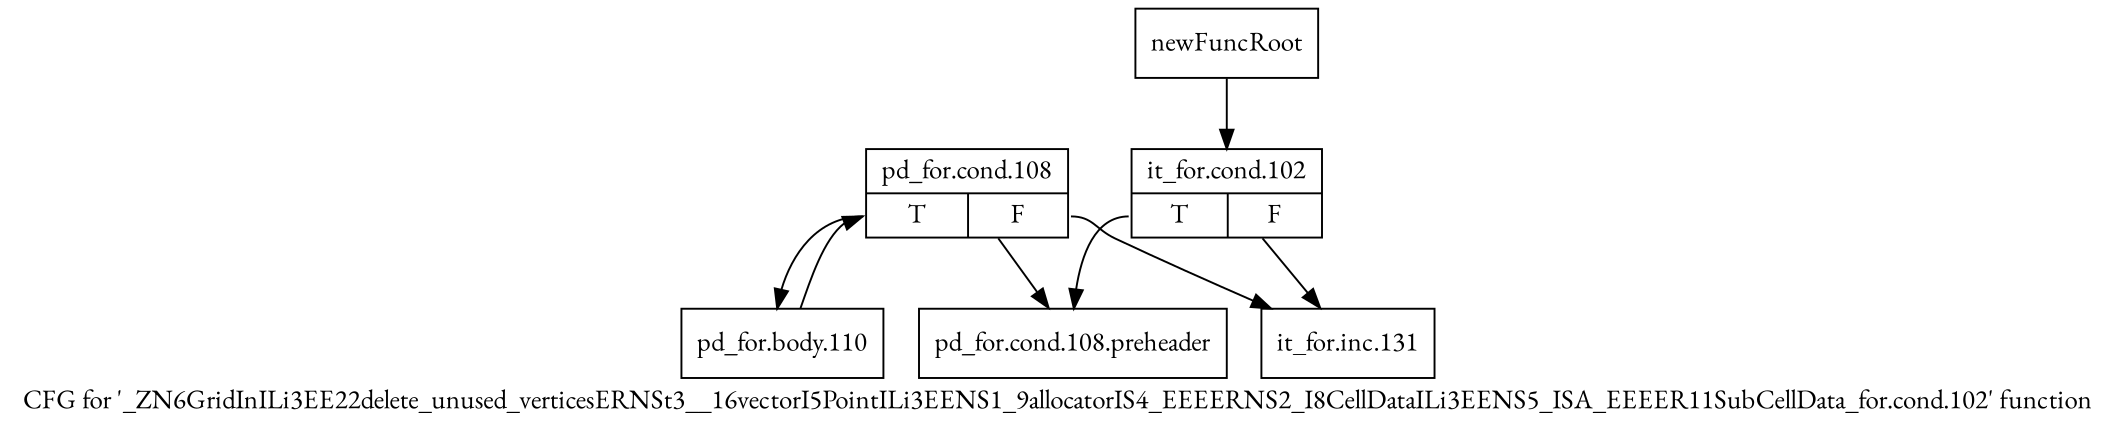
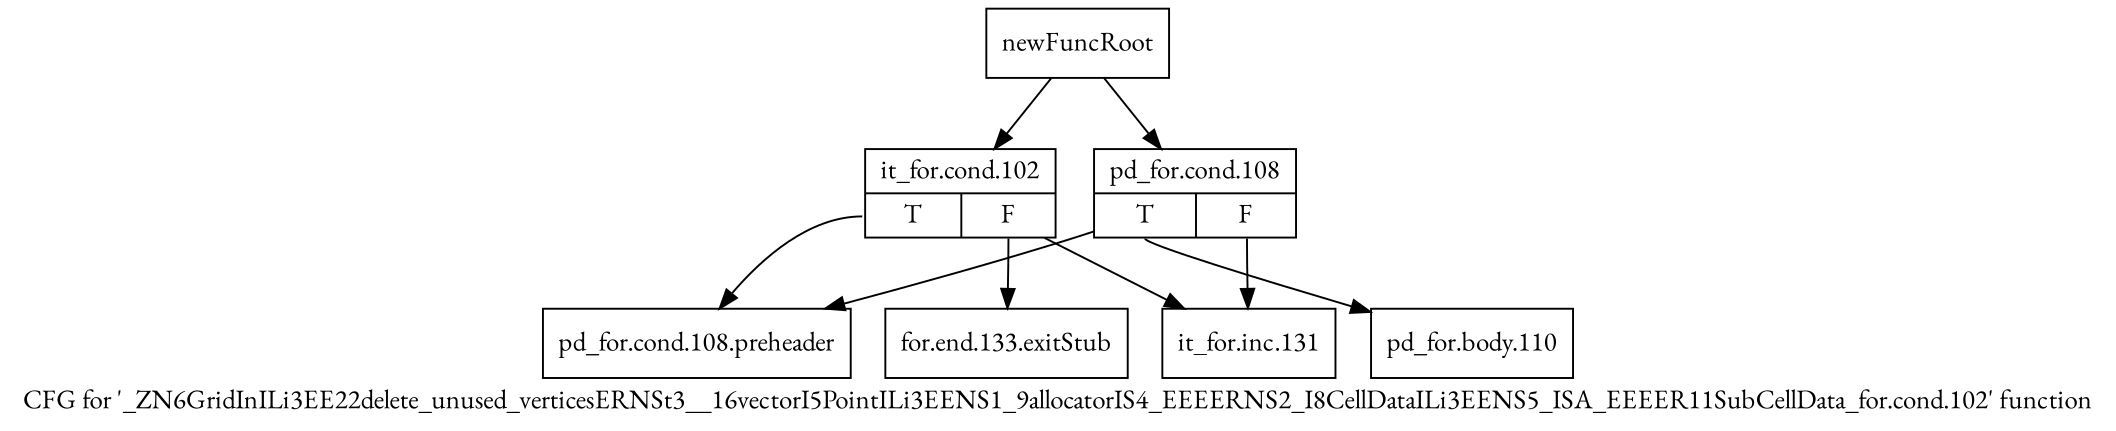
edge "pd_for.body.110" -> "pd_for.cond.108": now "newFuncRoot" -> "pd_for.cond.108"
node "for.end.133.exitStub": added
